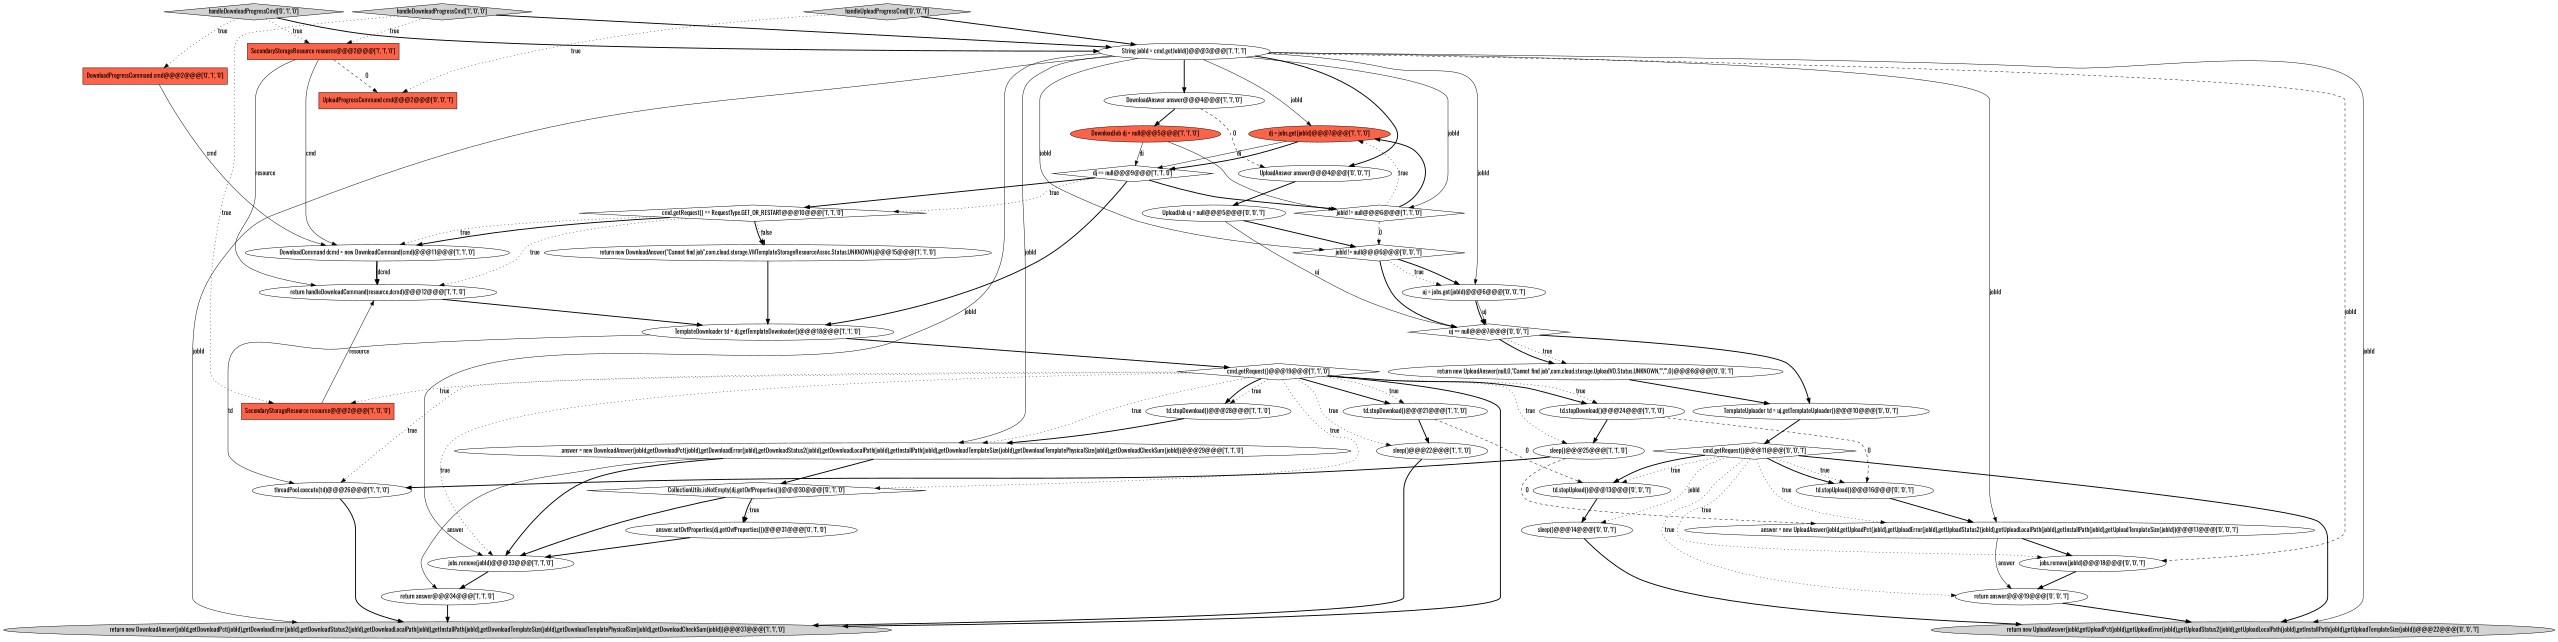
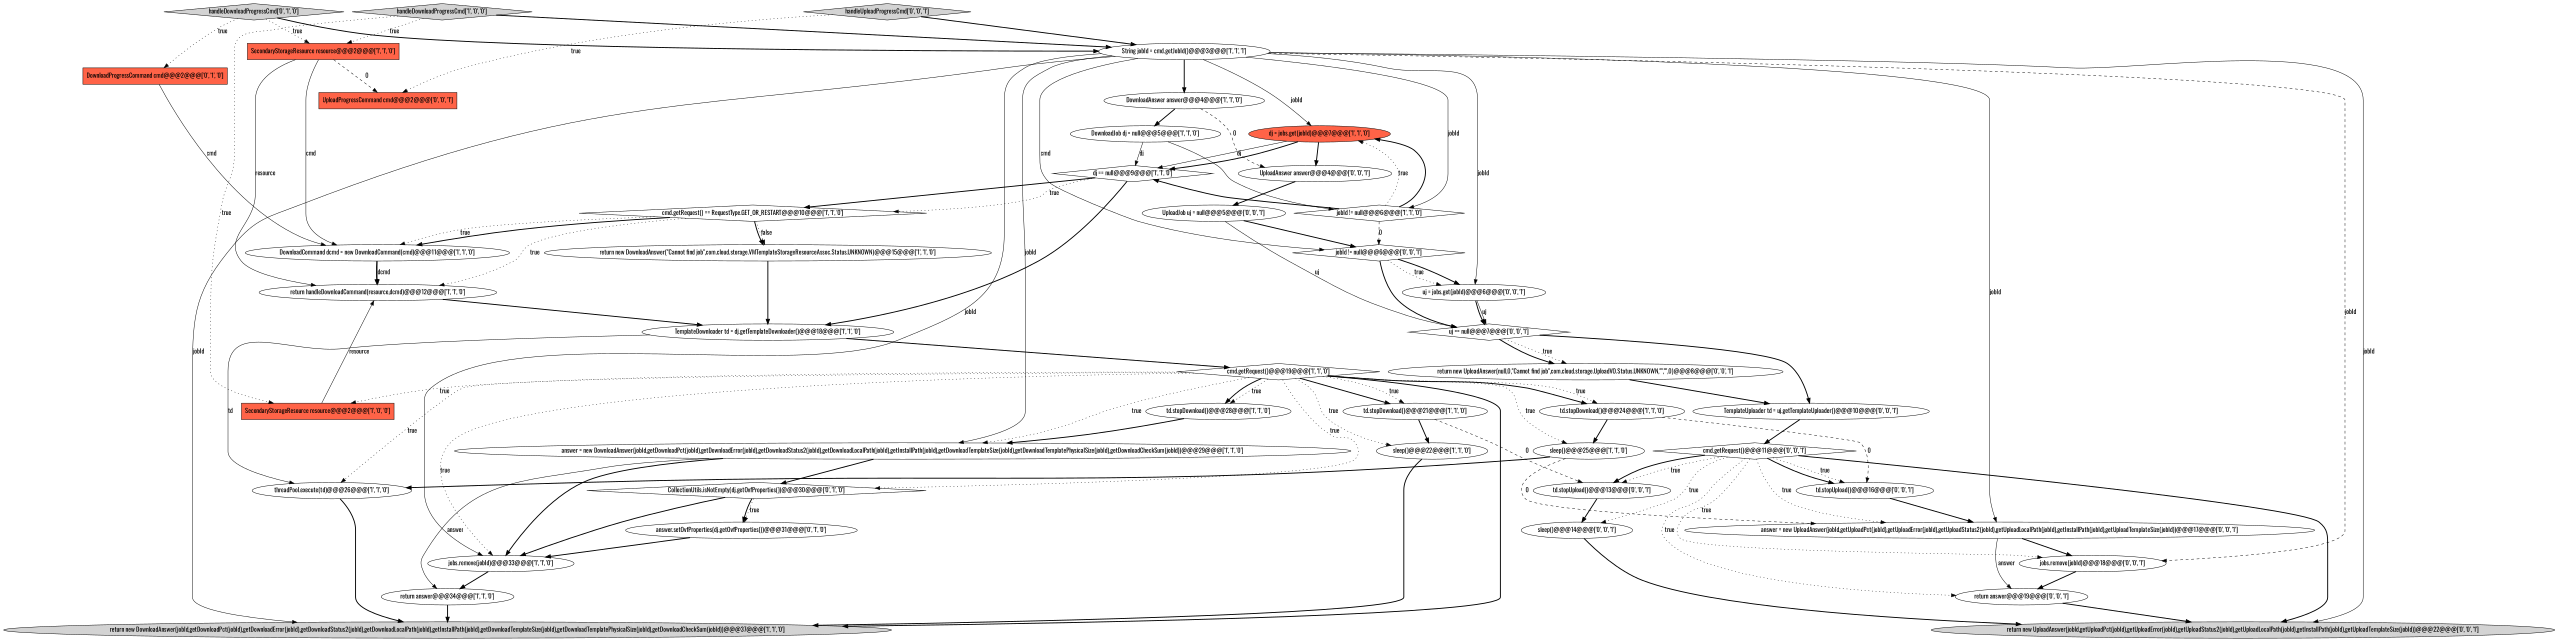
edge "String jobId = cmd.getJobId()@@@3@@@['1', '1', '1']" -> "UploadAnswer answer@@@4@@@['0', '0', '1']": now "dj = jobs.get(jobId)@@@7@@@['1', '1', '0']" -> "UploadAnswer answer@@@4@@@['0', '0', '1']"
node "DownloadJob dj = null@@@5@@@['1', '1', '0']": fillcolor tomato -> white
edge "String jobId = cmd.getJobId()@@@3@@@['1', '1', '1']" -> "jobId != null@@@6@@@['0', '0', '1']": label "jobId" -> "cmd"
edge "dj == null@@@9@@@['1', '1', '0']" -> "jobId != null@@@6@@@['1', '1', '0']": reversed
edge "cmd.getRequest()@@@11@@@['0', '0', '1']" -> "sleep()@@@14@@@['0', '0', '1']": label "jobId" -> "true"
